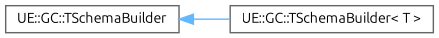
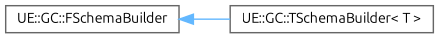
node "UE::GC::TSchemaBuilder": label "UE::GC::TSchemaBuilder" -> "UE::GC::FSchemaBuilder"
